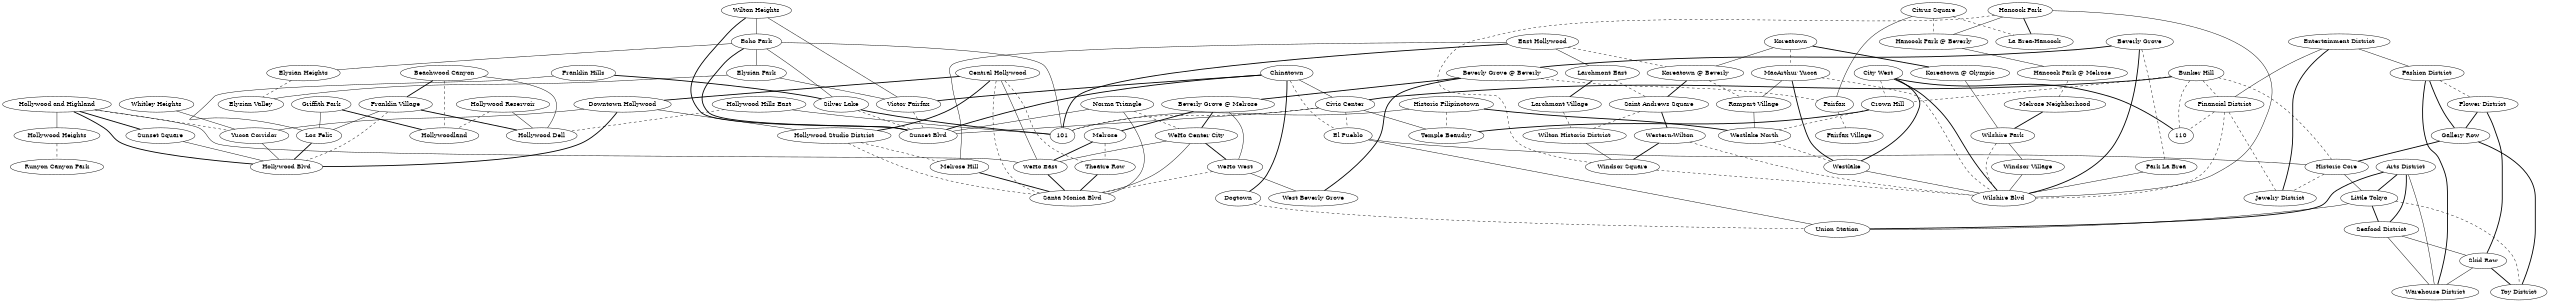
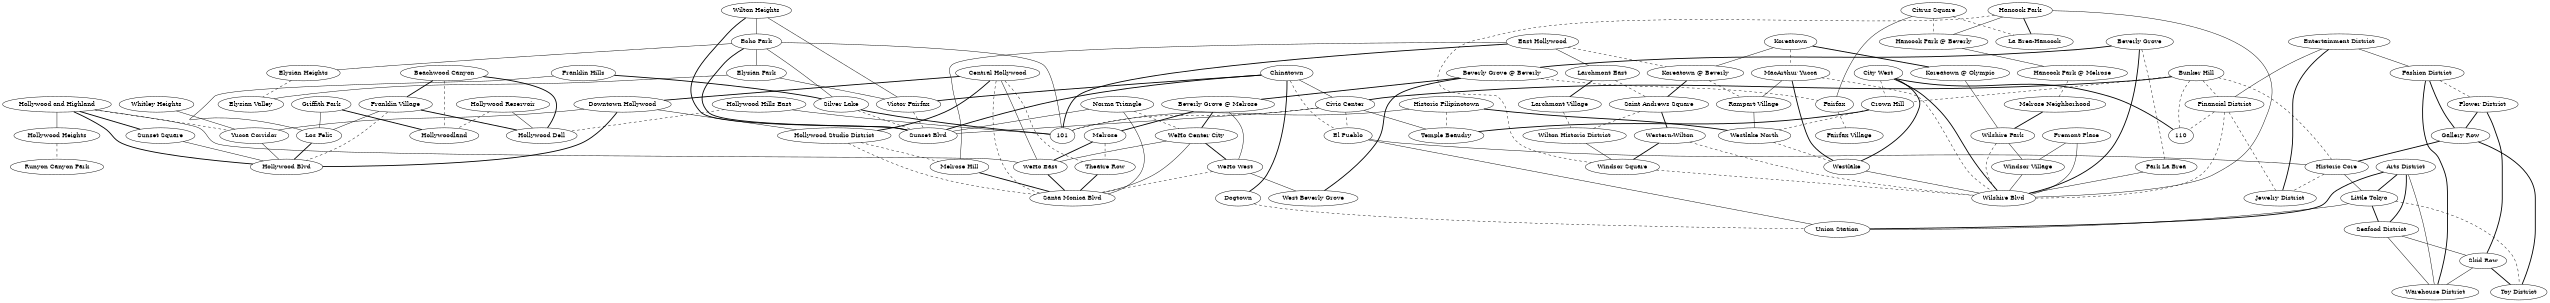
edge "Beachwood Canyon" -- "Hollywood Dell": style solid -> bold
node "Fremont Place": added
